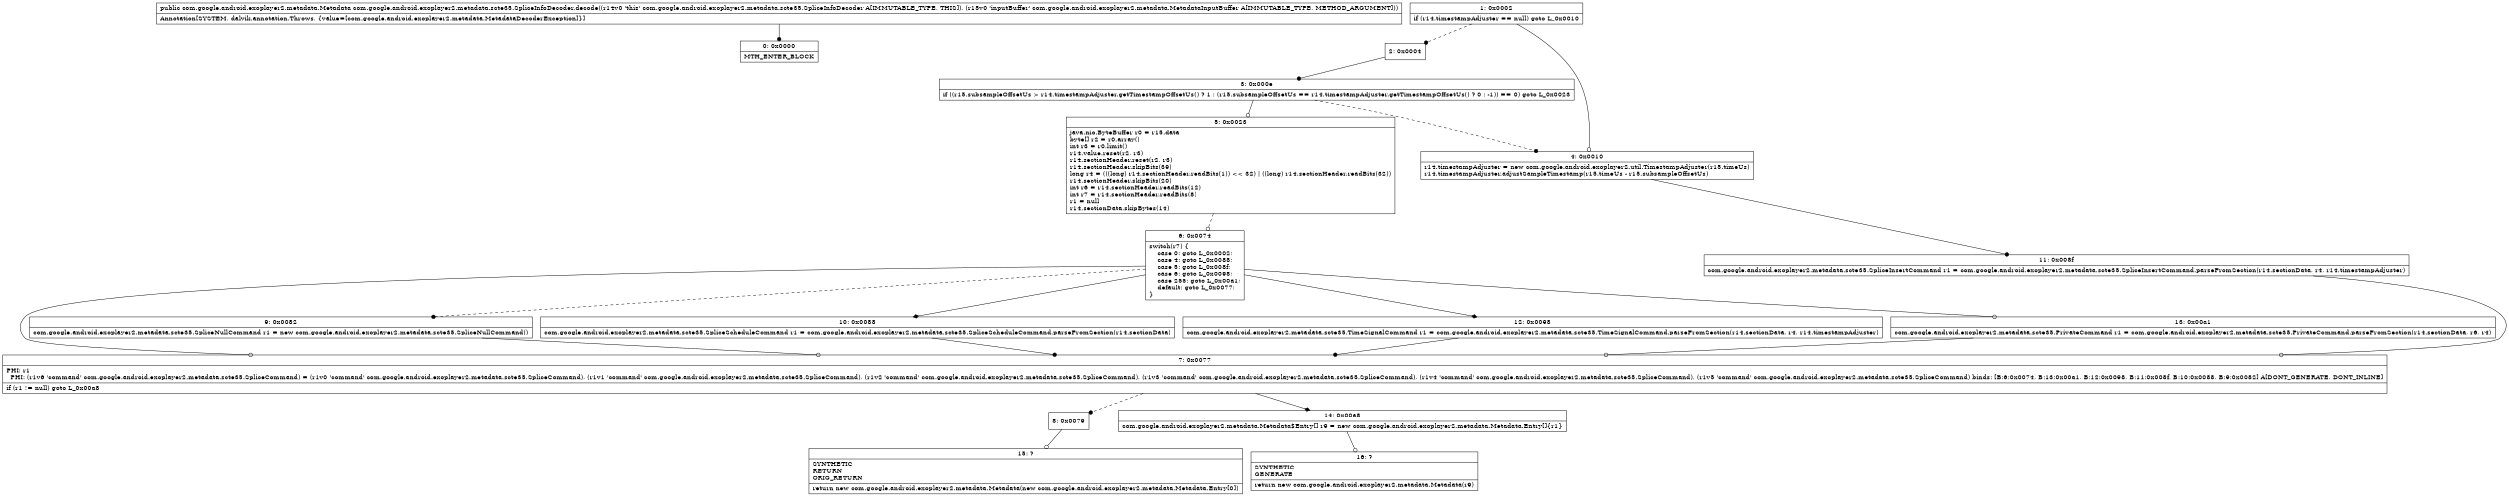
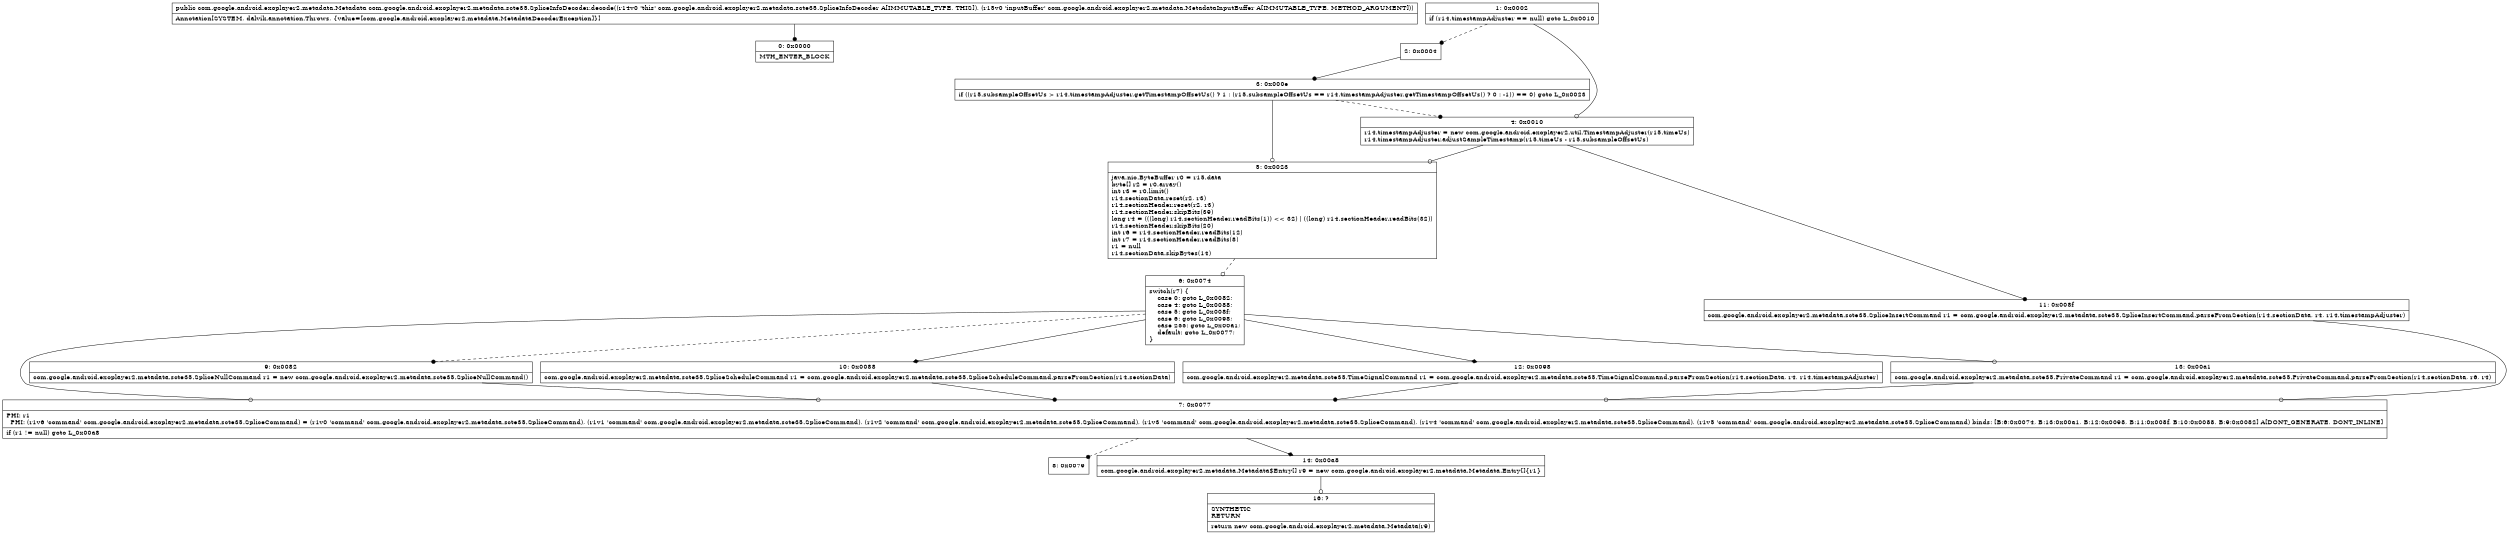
node "5: 0x0023": text "r14.value.reset(r2, r3)" -> "r14.sectionData.reset(r2, r3)"
edge "4: 0x0010" -> "5: 0x0023": added
node "6: 0x0074": text "case 0: goto L_0x0002;" -> "case 0: goto L_0x0082;"
node "15: ?": removed
node "16: ?": text "GENERATE" -> "RETURN"
